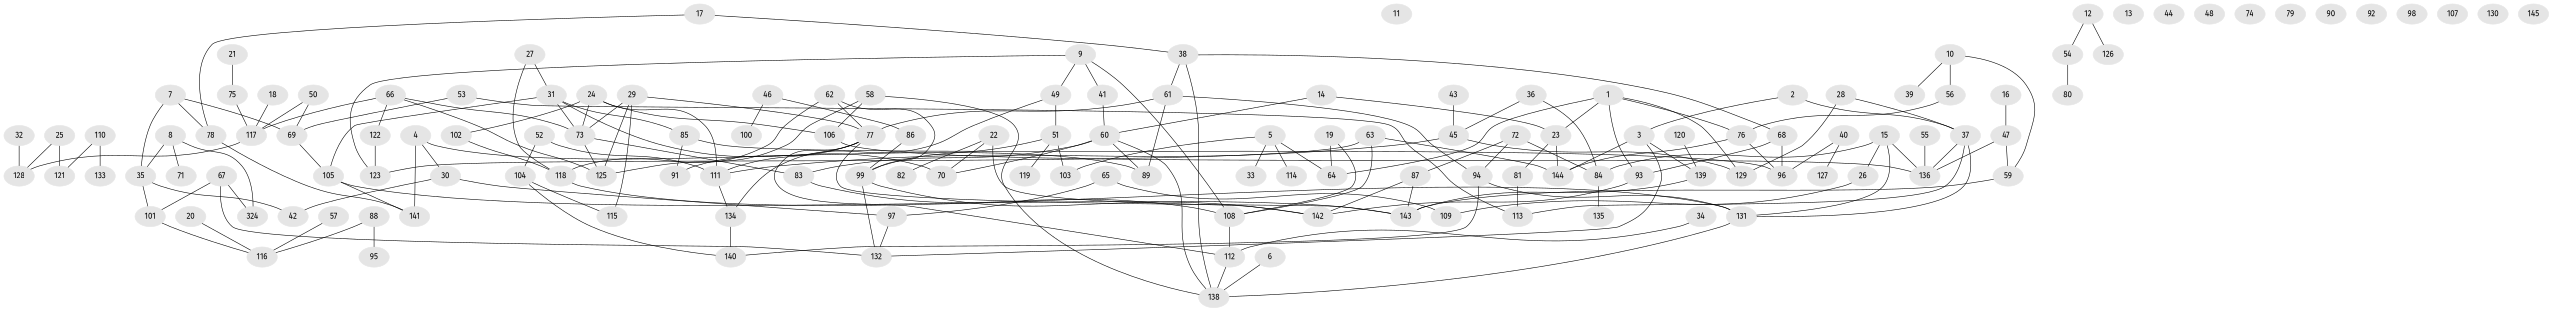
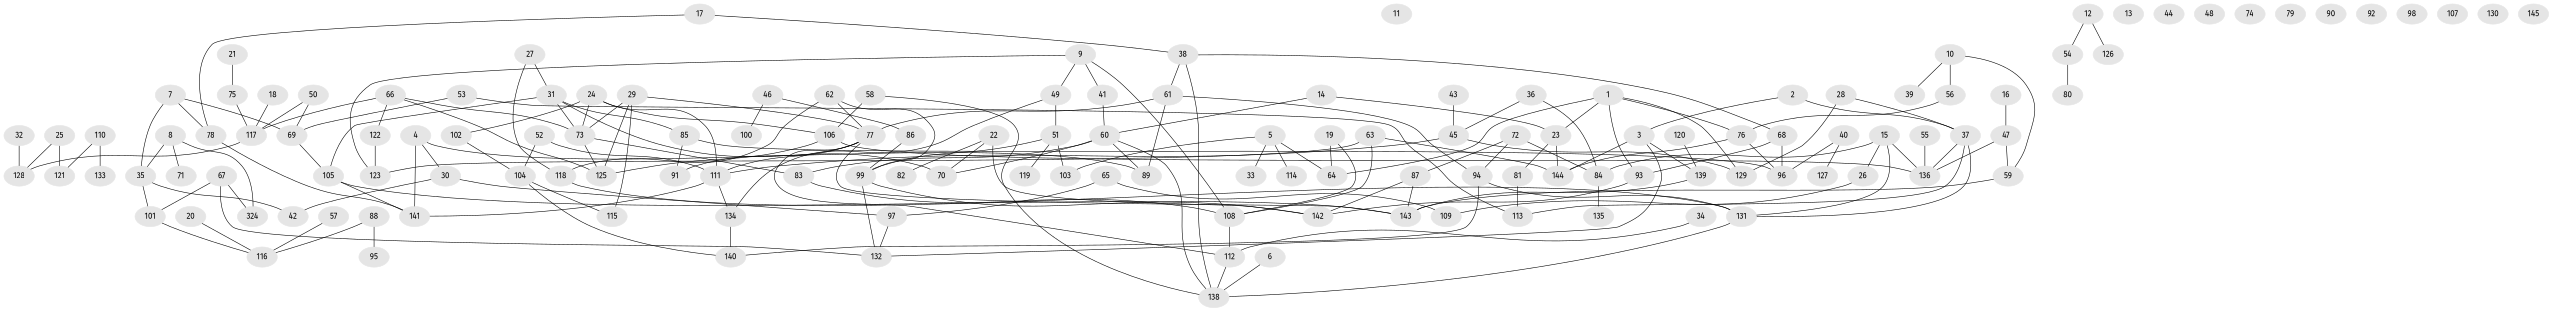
edge "102" -- "118": now "102" -- "104"
edge "58" -- "125": now "106" -- "125"
edge "111" -- "141": added
